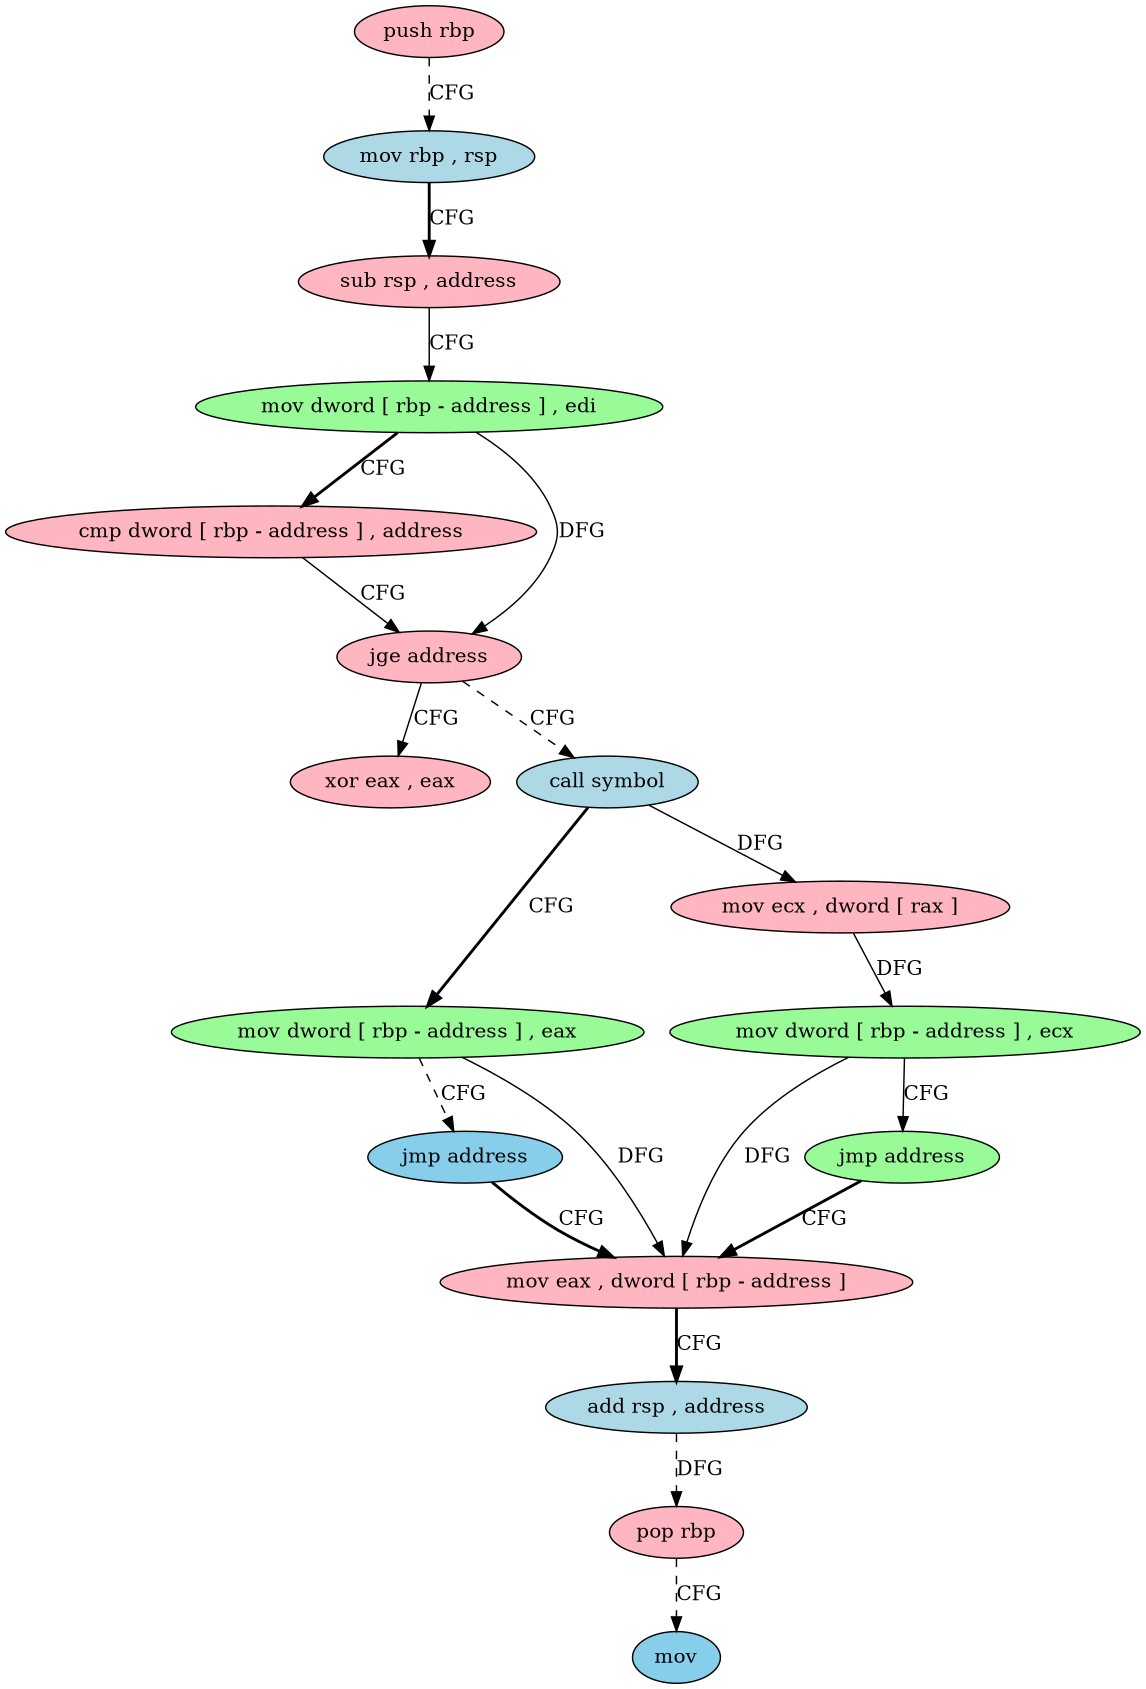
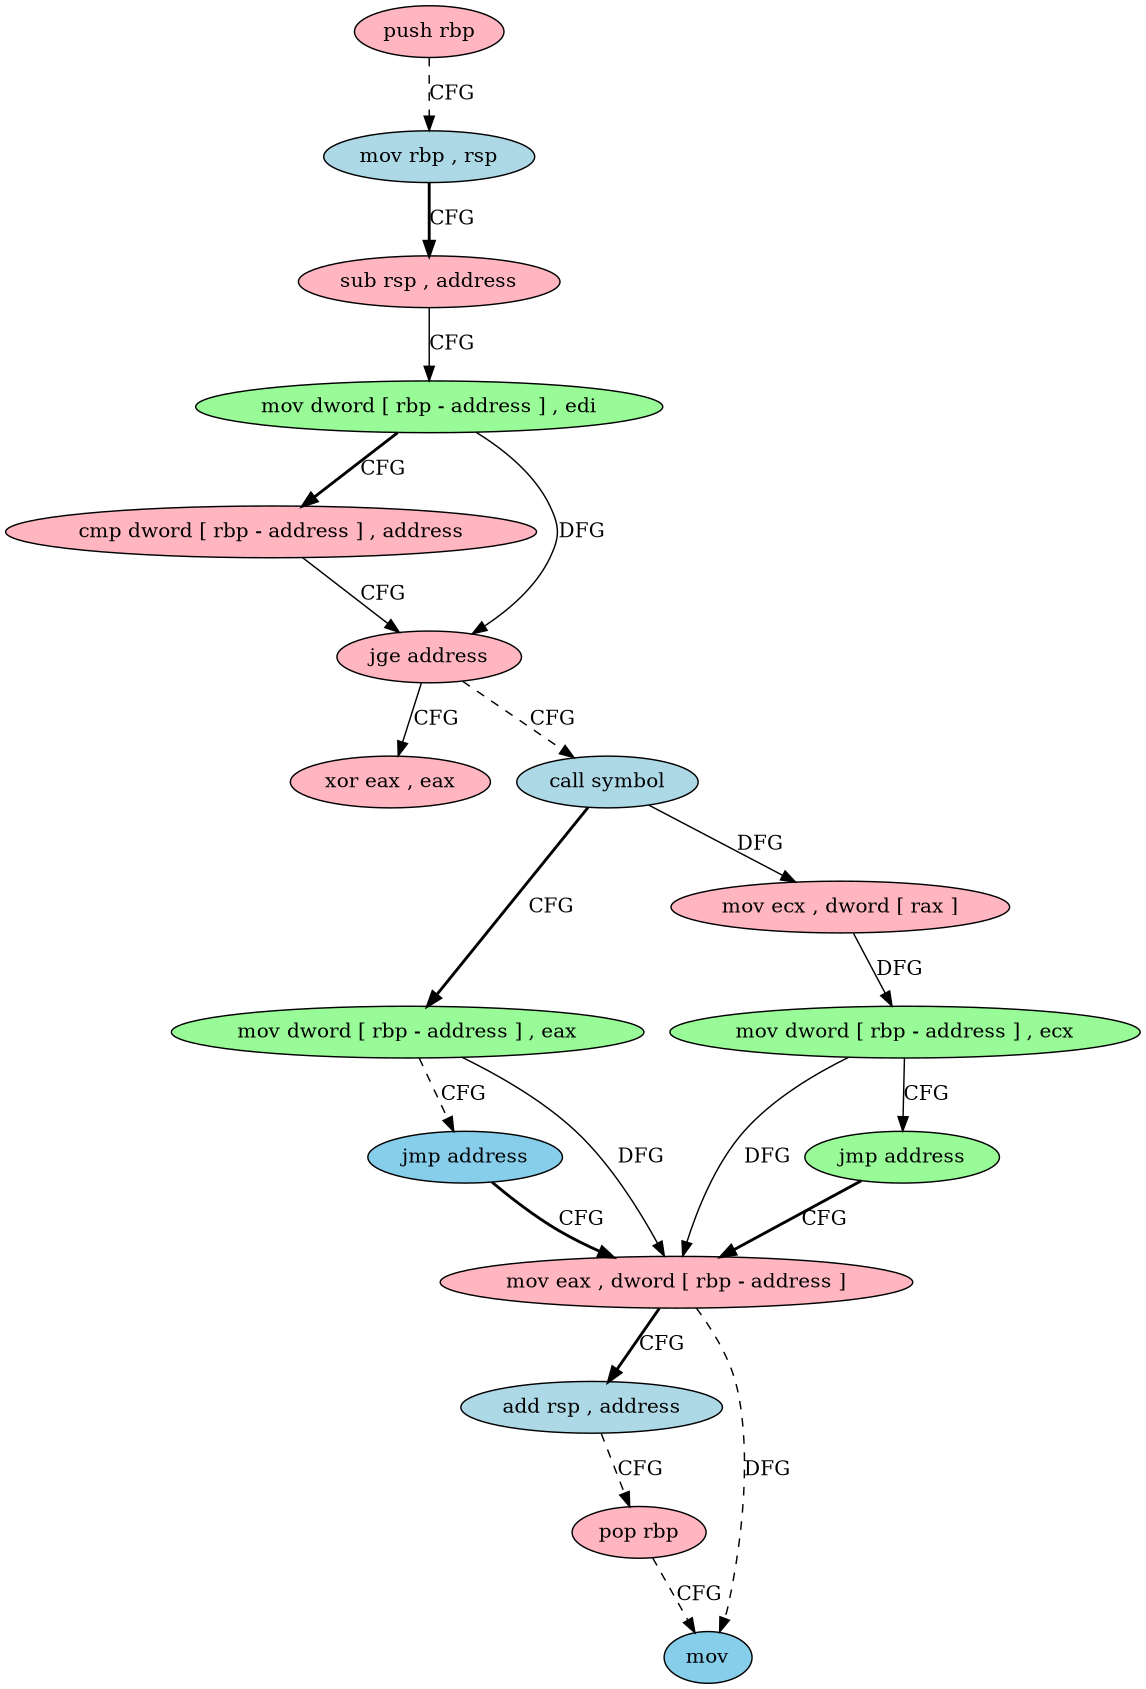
edge "mov eax , dword [ rbp - address ]" -> "mov": added, label "DFG"
edge "add rsp , address" -> "pop rbp": label "DFG" -> "CFG"
